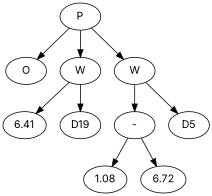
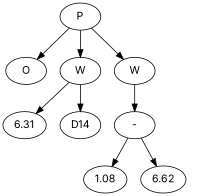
node "6.41": label "6.41" -> "6.31"
node "D19": label "D19" -> "D14"
node "D5": removed
node "6.72": label "6.72" -> "6.62"
